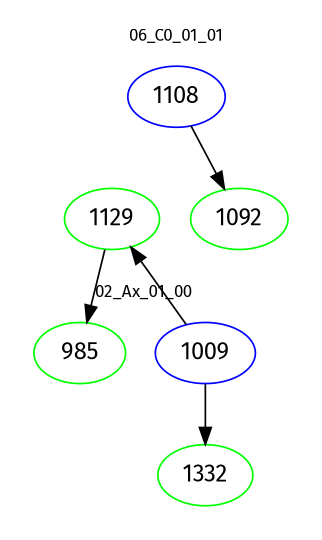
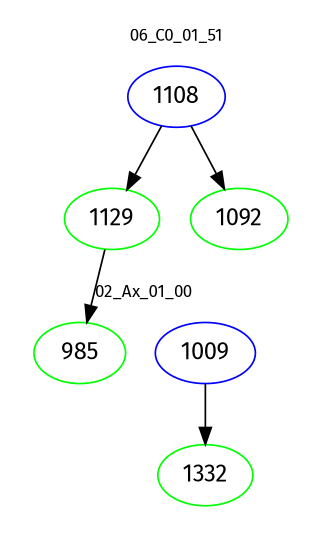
cluster "06_C0_01_01": label "06_C0_01_01" -> "06_C0_01_51"
edge "1009" -> "1129": now "1108" -> "1129"
